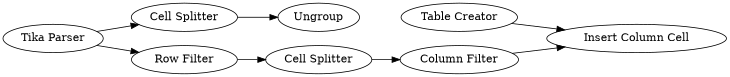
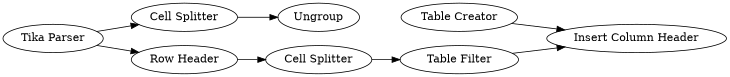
node "Insert Column Cell": label "Insert Column Cell" -> "Insert Column Header"
node "Row Filter": label "Row Filter" -> "Row Header"
node "Column Filter": label "Column Filter" -> "Table Filter"
